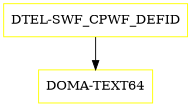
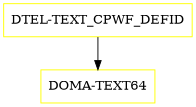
node "DTEL-SWF_CPWF_DEFID": label "DTEL-SWF_CPWF_DEFID" -> "DTEL-TEXT_CPWF_DEFID"
